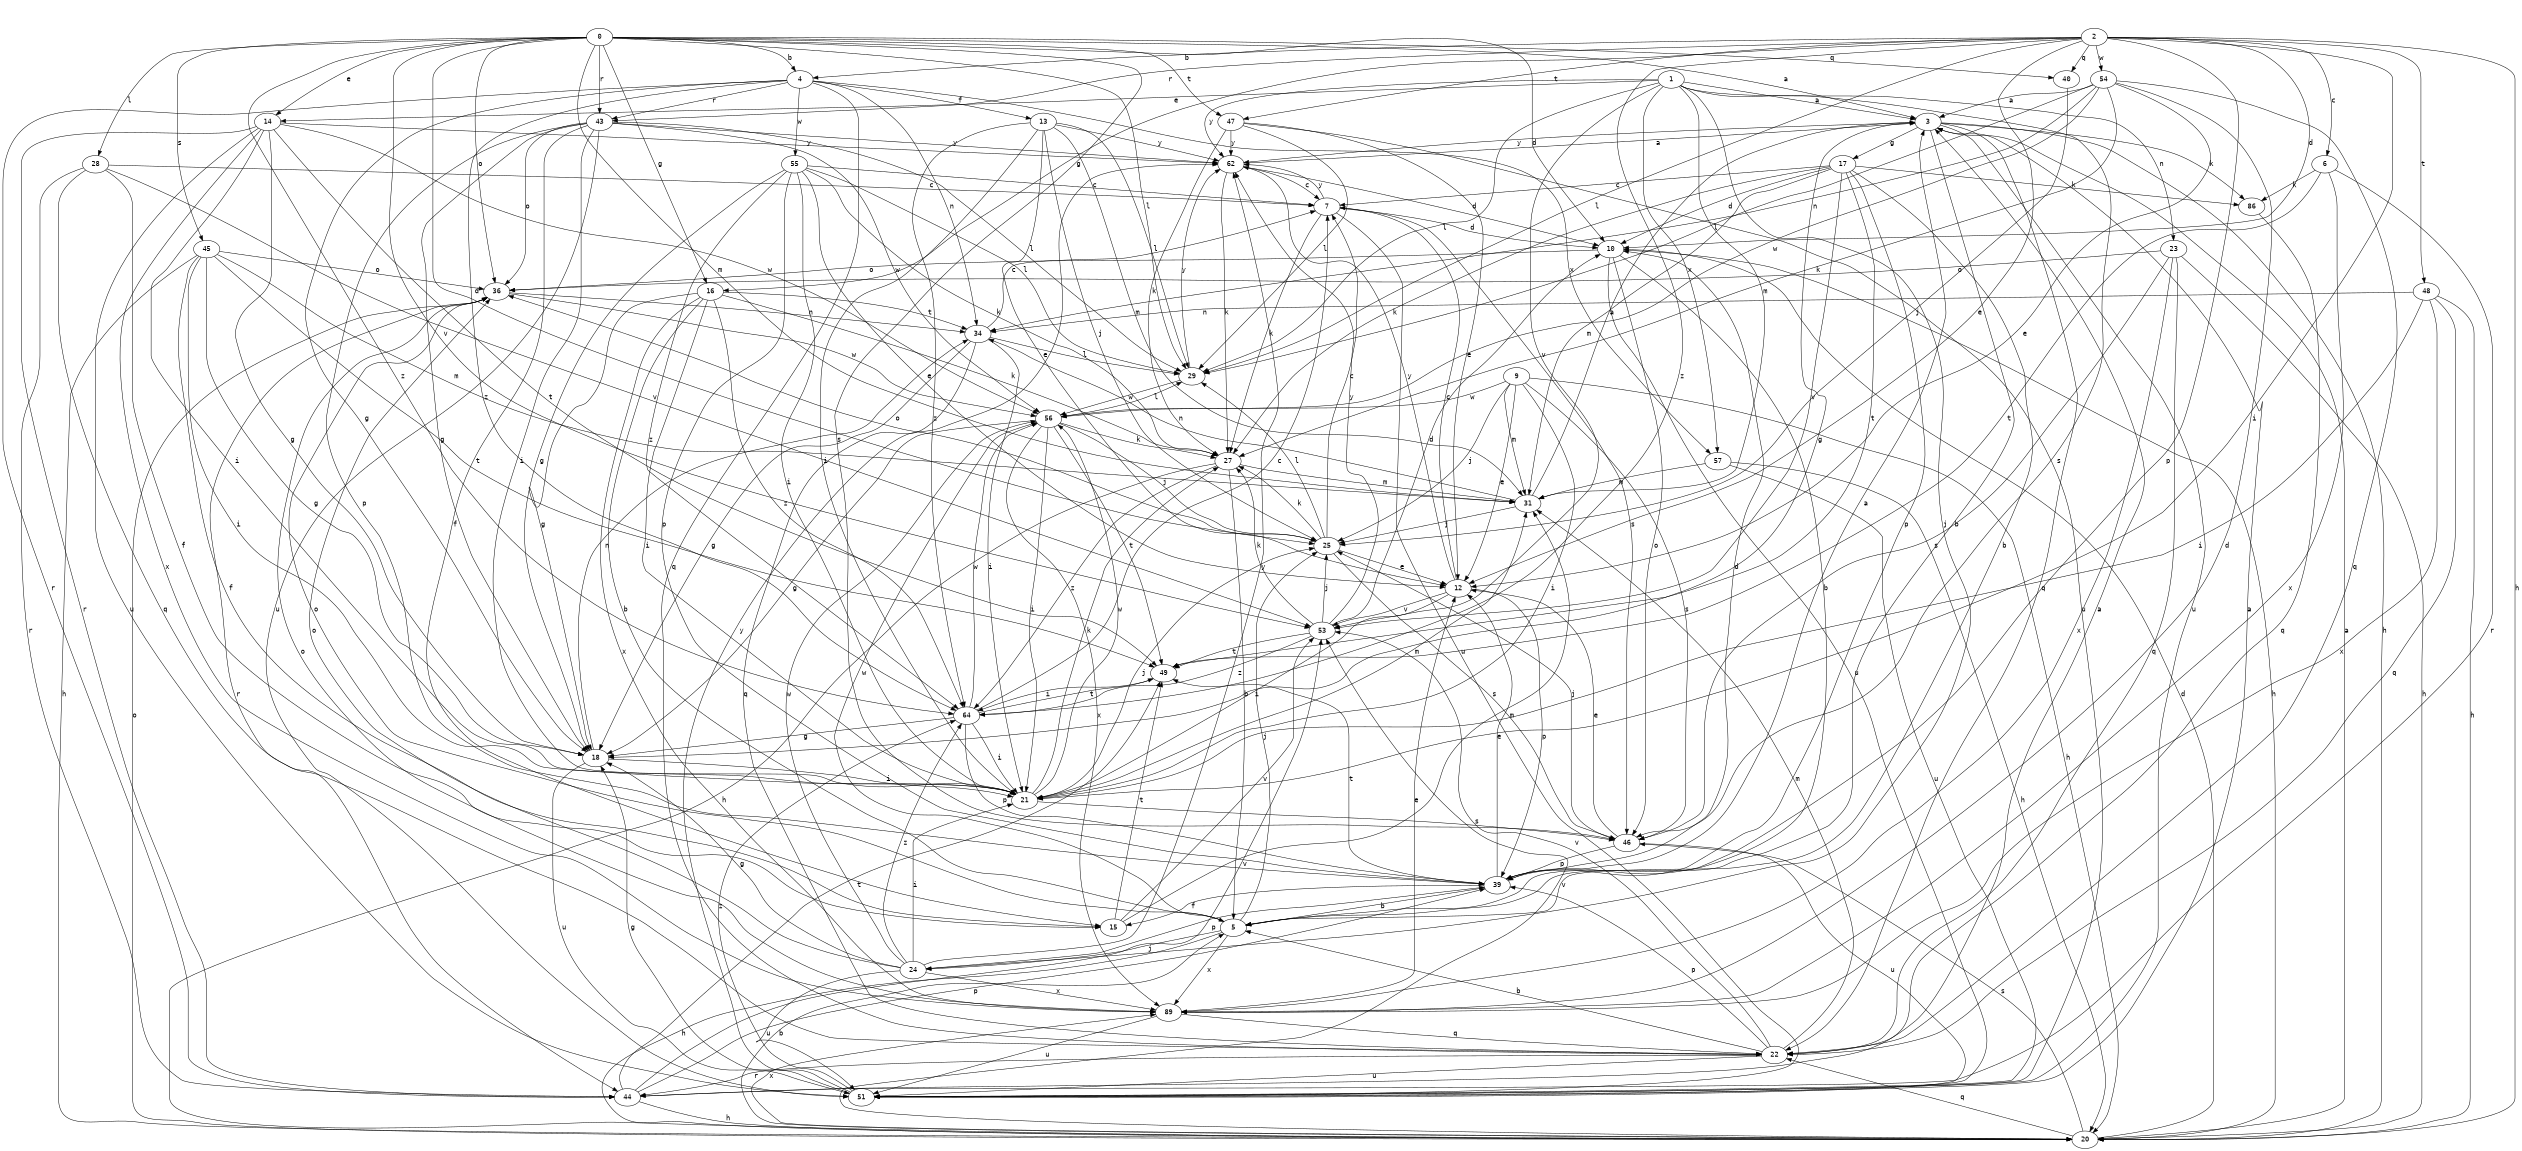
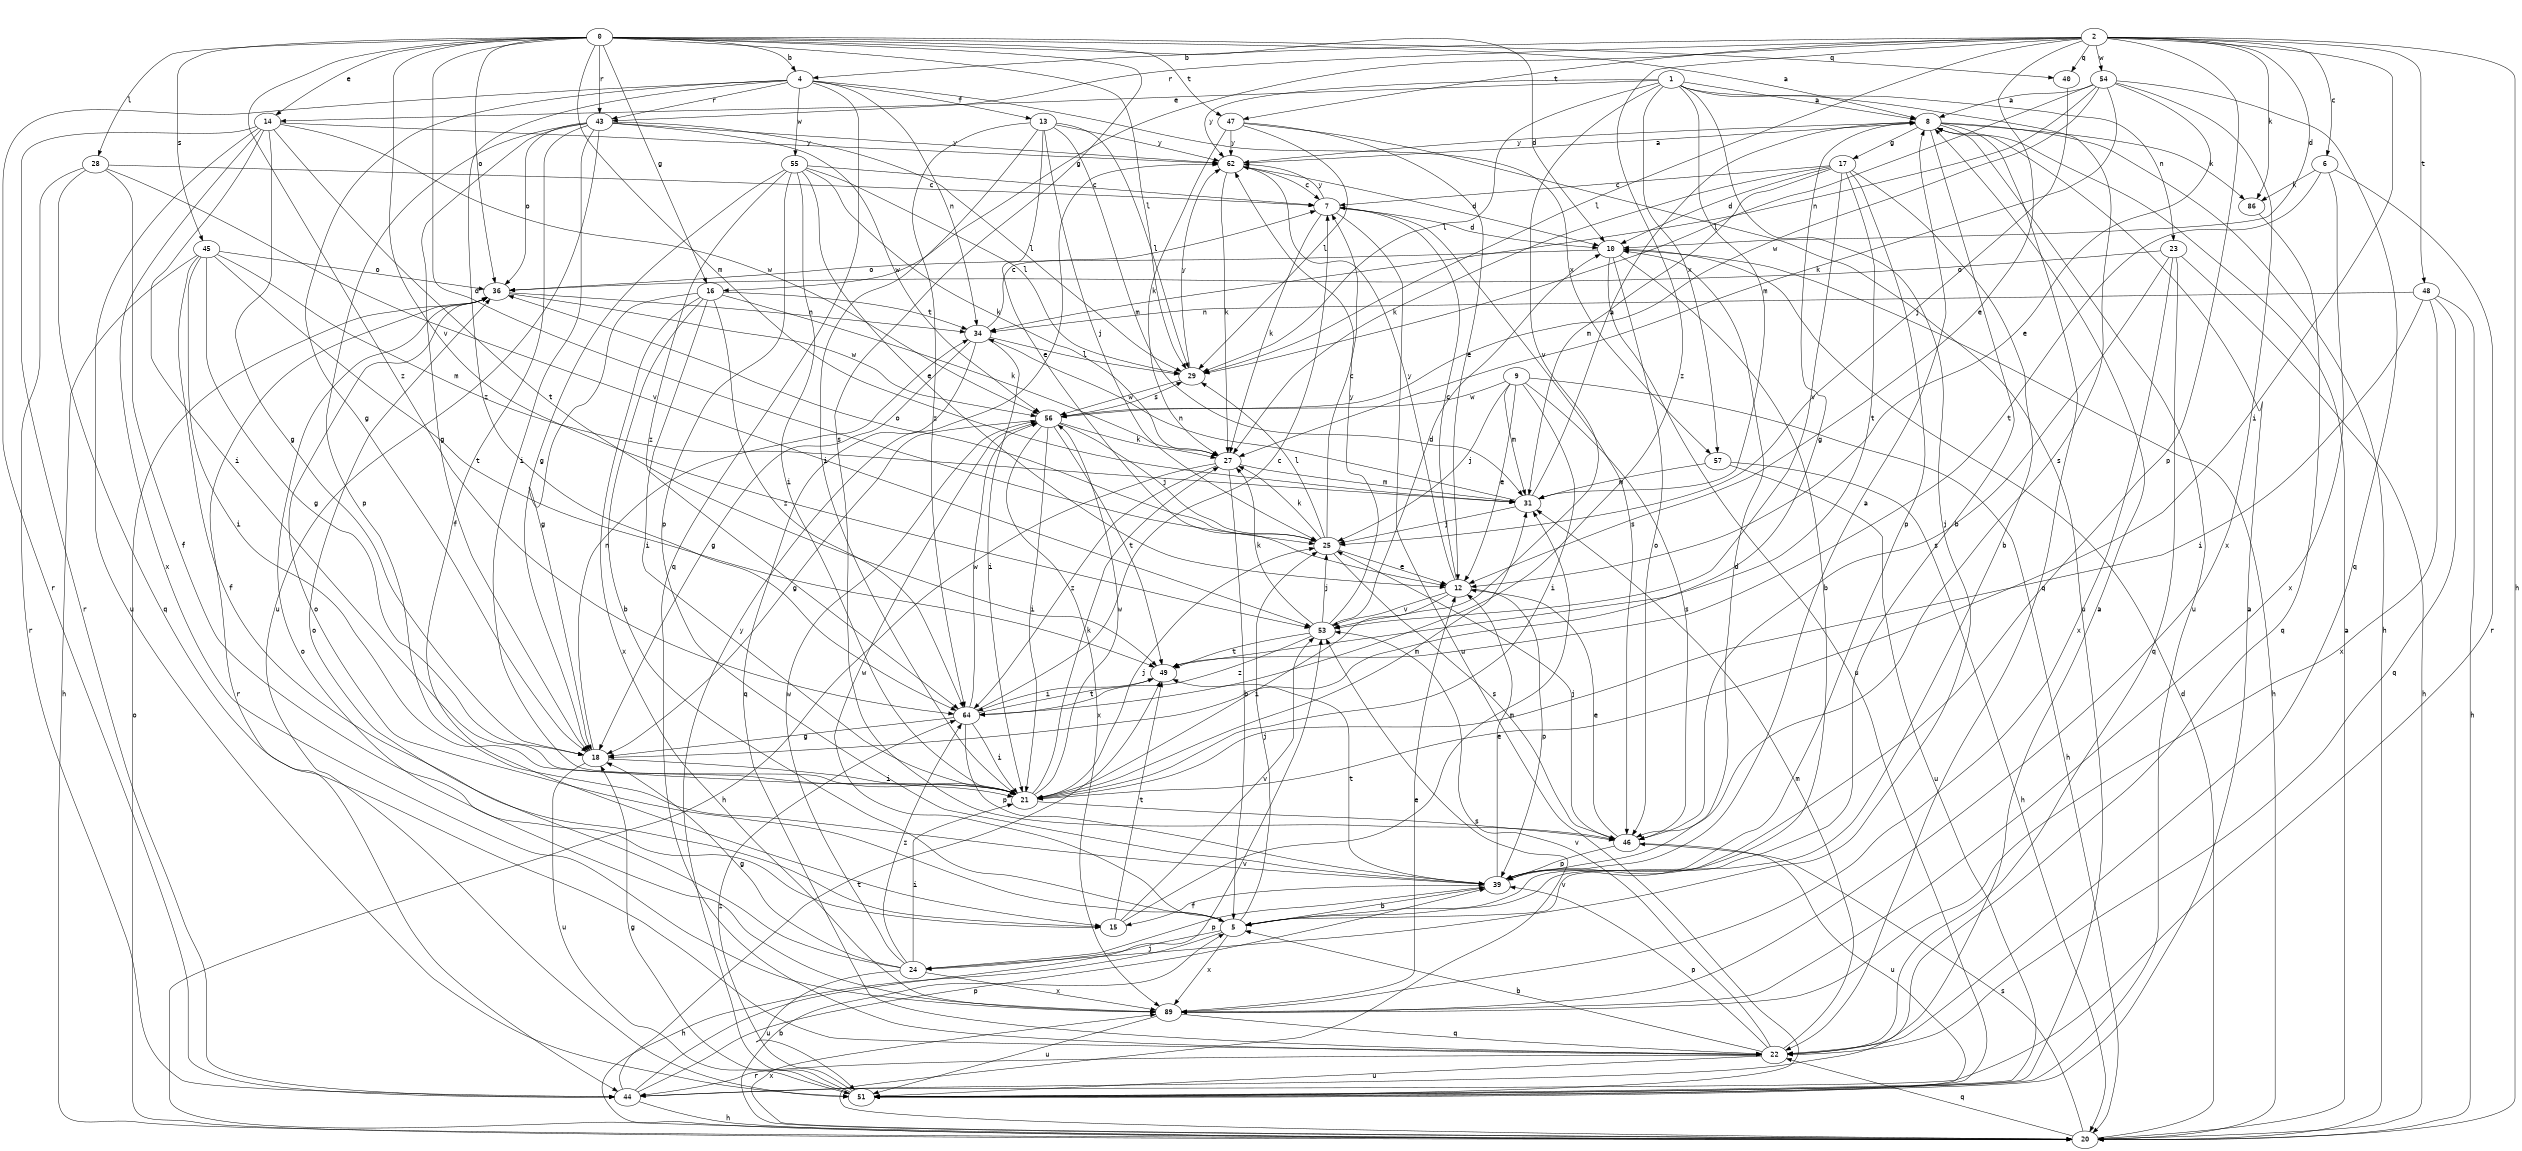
node "3": label "3" -> "8"
edge "17" -> "86": now "2" -> "86"
edge "56" -> "29": label "l" -> "s"
edge "54" -> "89": label "d" -> "x"
edge "24" -> "62": removed, label "y"
